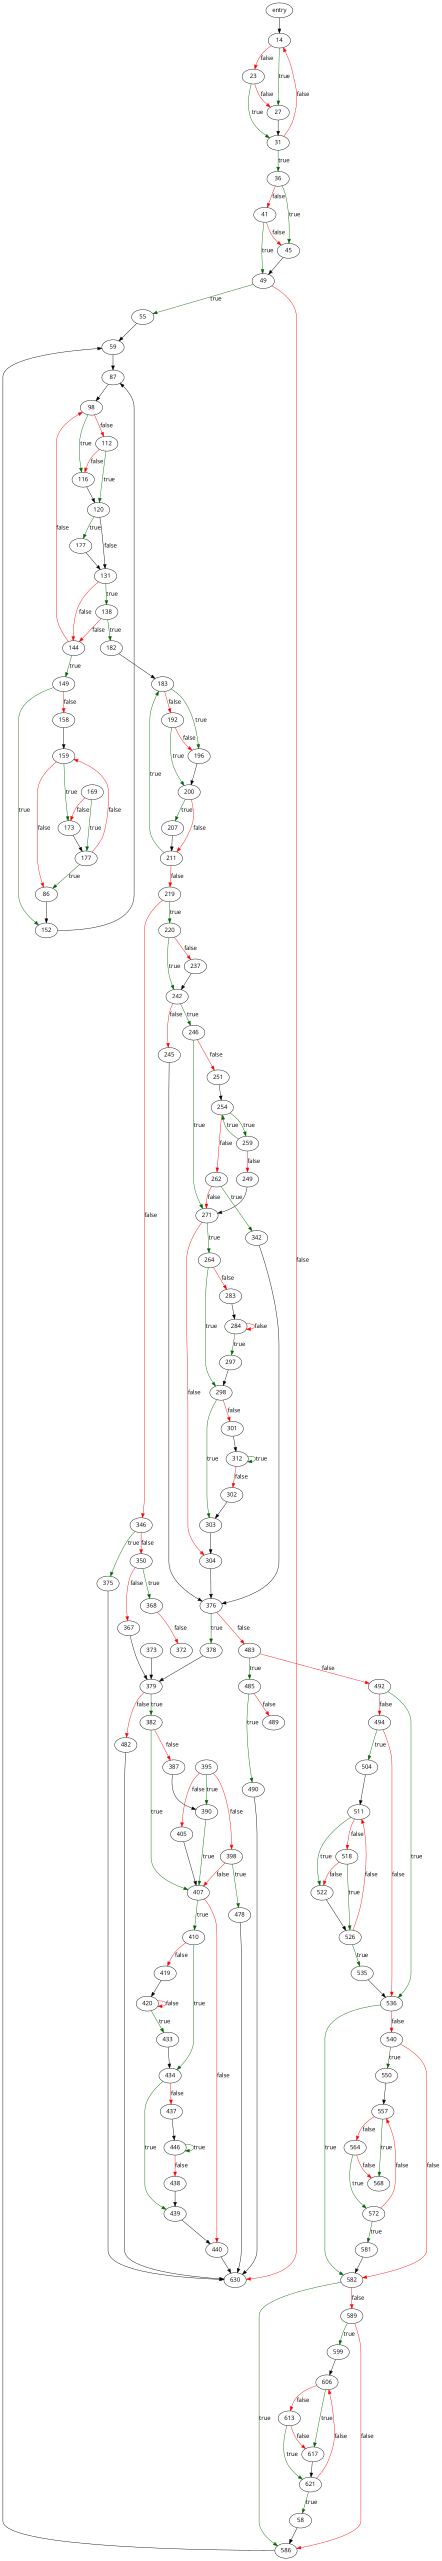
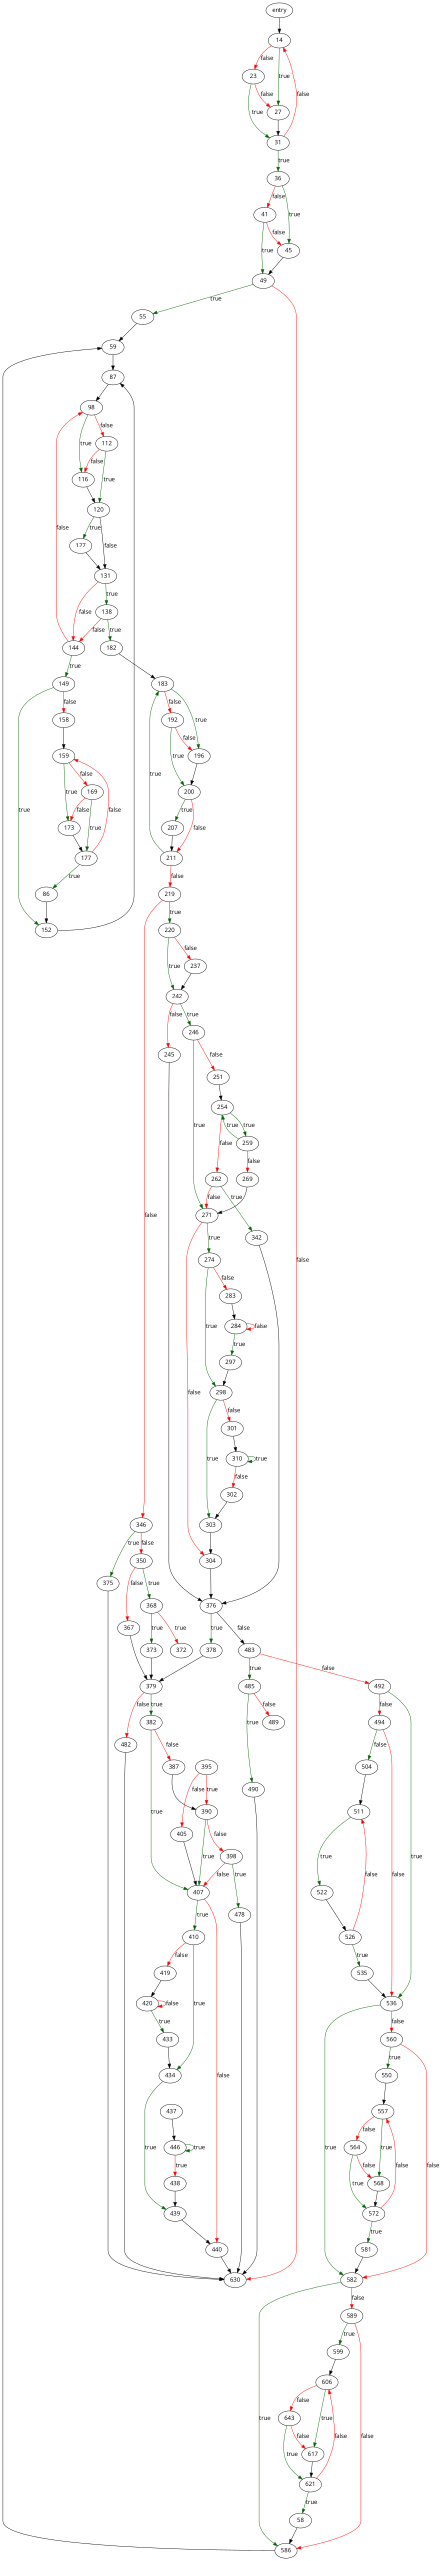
edge "159" -> "86": now "159" -> "169"
node "249": label "249" -> "269"
node "264": label "264" -> "274"
node "312": label "312" -> "310"
edge "368" -> "373": added, label "true"
edge "376" -> "483": color red -> black
edge "368" -> "372": label "false" -> "true"
edge "494" -> "504": label "true" -> "false"
edge "395" -> "390": color darkgreen -> red
edge "395" -> "398": now "390" -> "398"
node "518": removed
node "540": label "540" -> "560"
edge "434" -> "437": removed, label "false"
edge "446" -> "438": label "false" -> "true"
edge "568" -> "572": added
node "613": label "613" -> "643"
